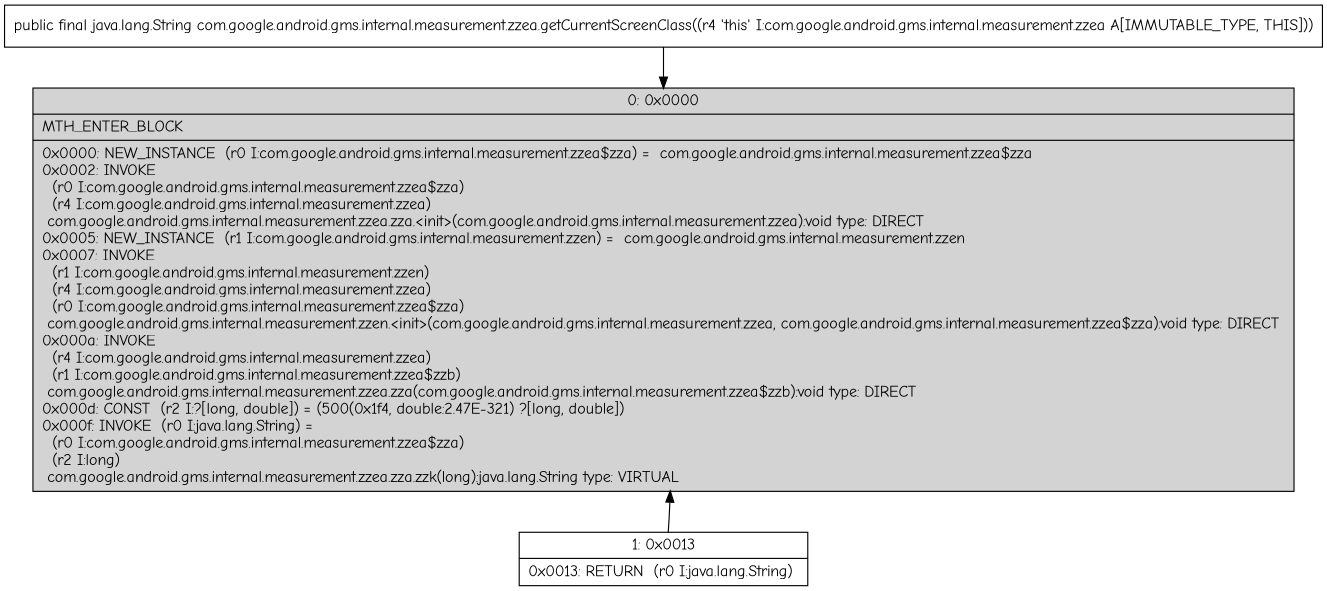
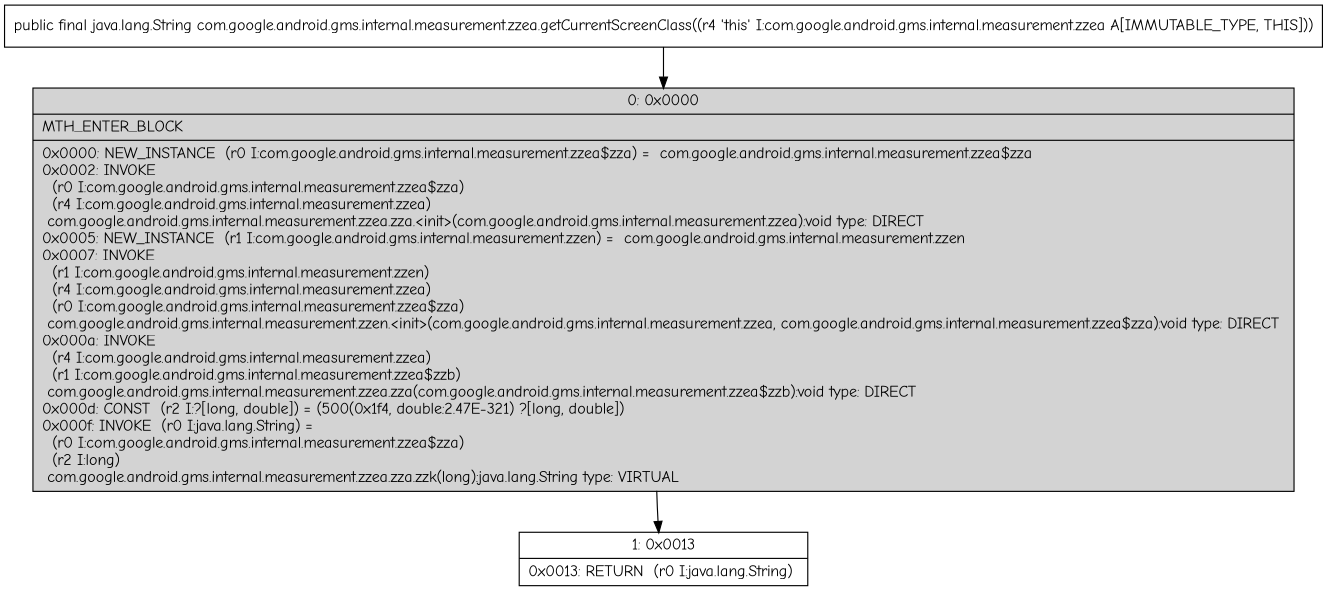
edge "1: 0x0013" -> "0: 0x0000": reversed
